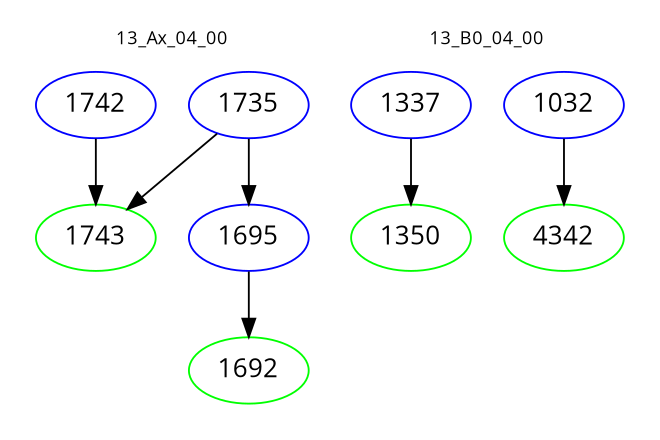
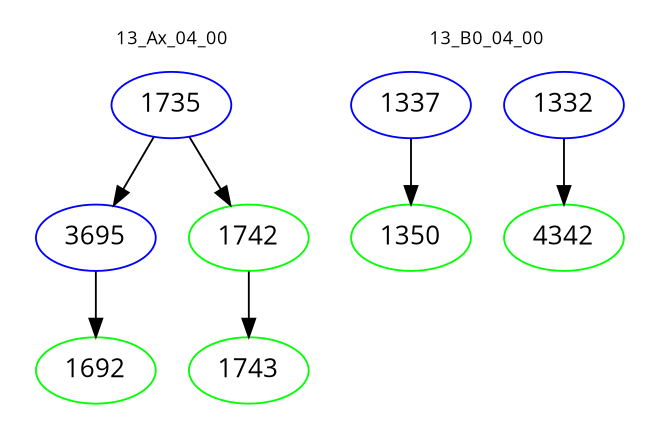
node "1742": color blue -> green
node "1032": label "1032" -> "1332"
edge "1735" -> "1743": now "1735" -> "1742"
node "1695": label "1695" -> "3695"
